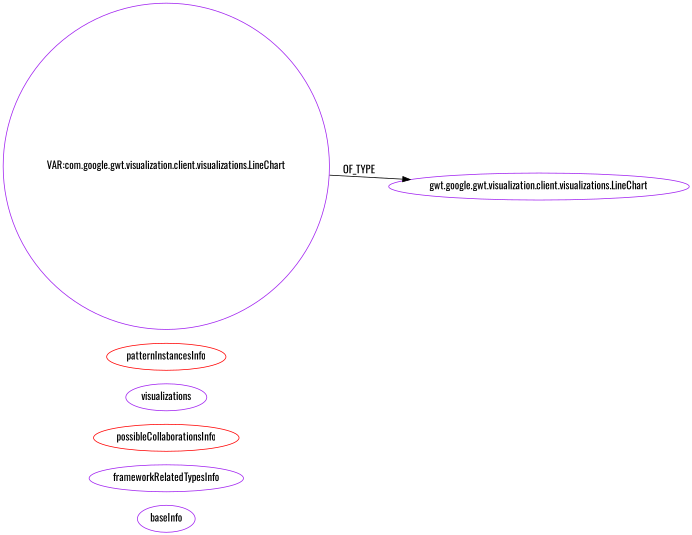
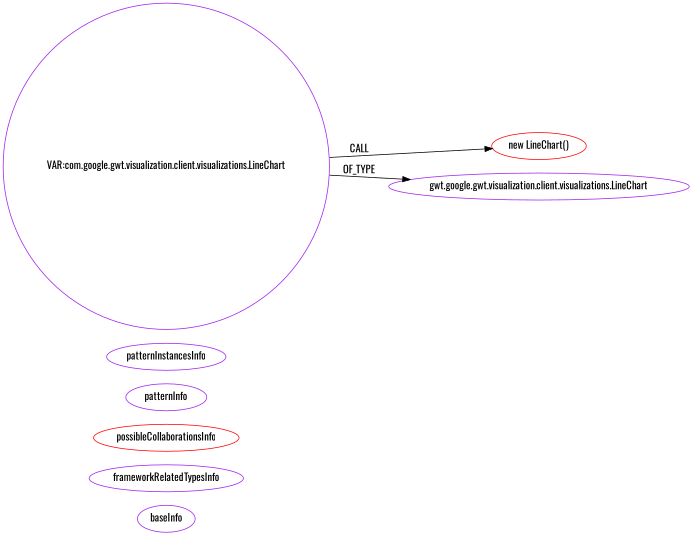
node "new LineChart()": added
node "patternInstancesInfo": color red -> purple
node "visualizations": label "visualizations" -> "patternInfo"
